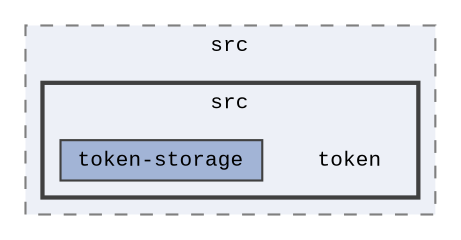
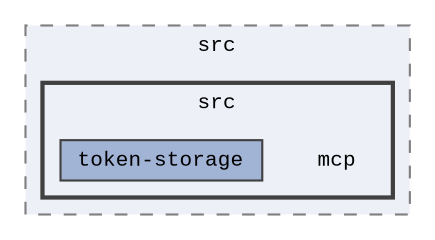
node "token": label "token" -> "mcp"
